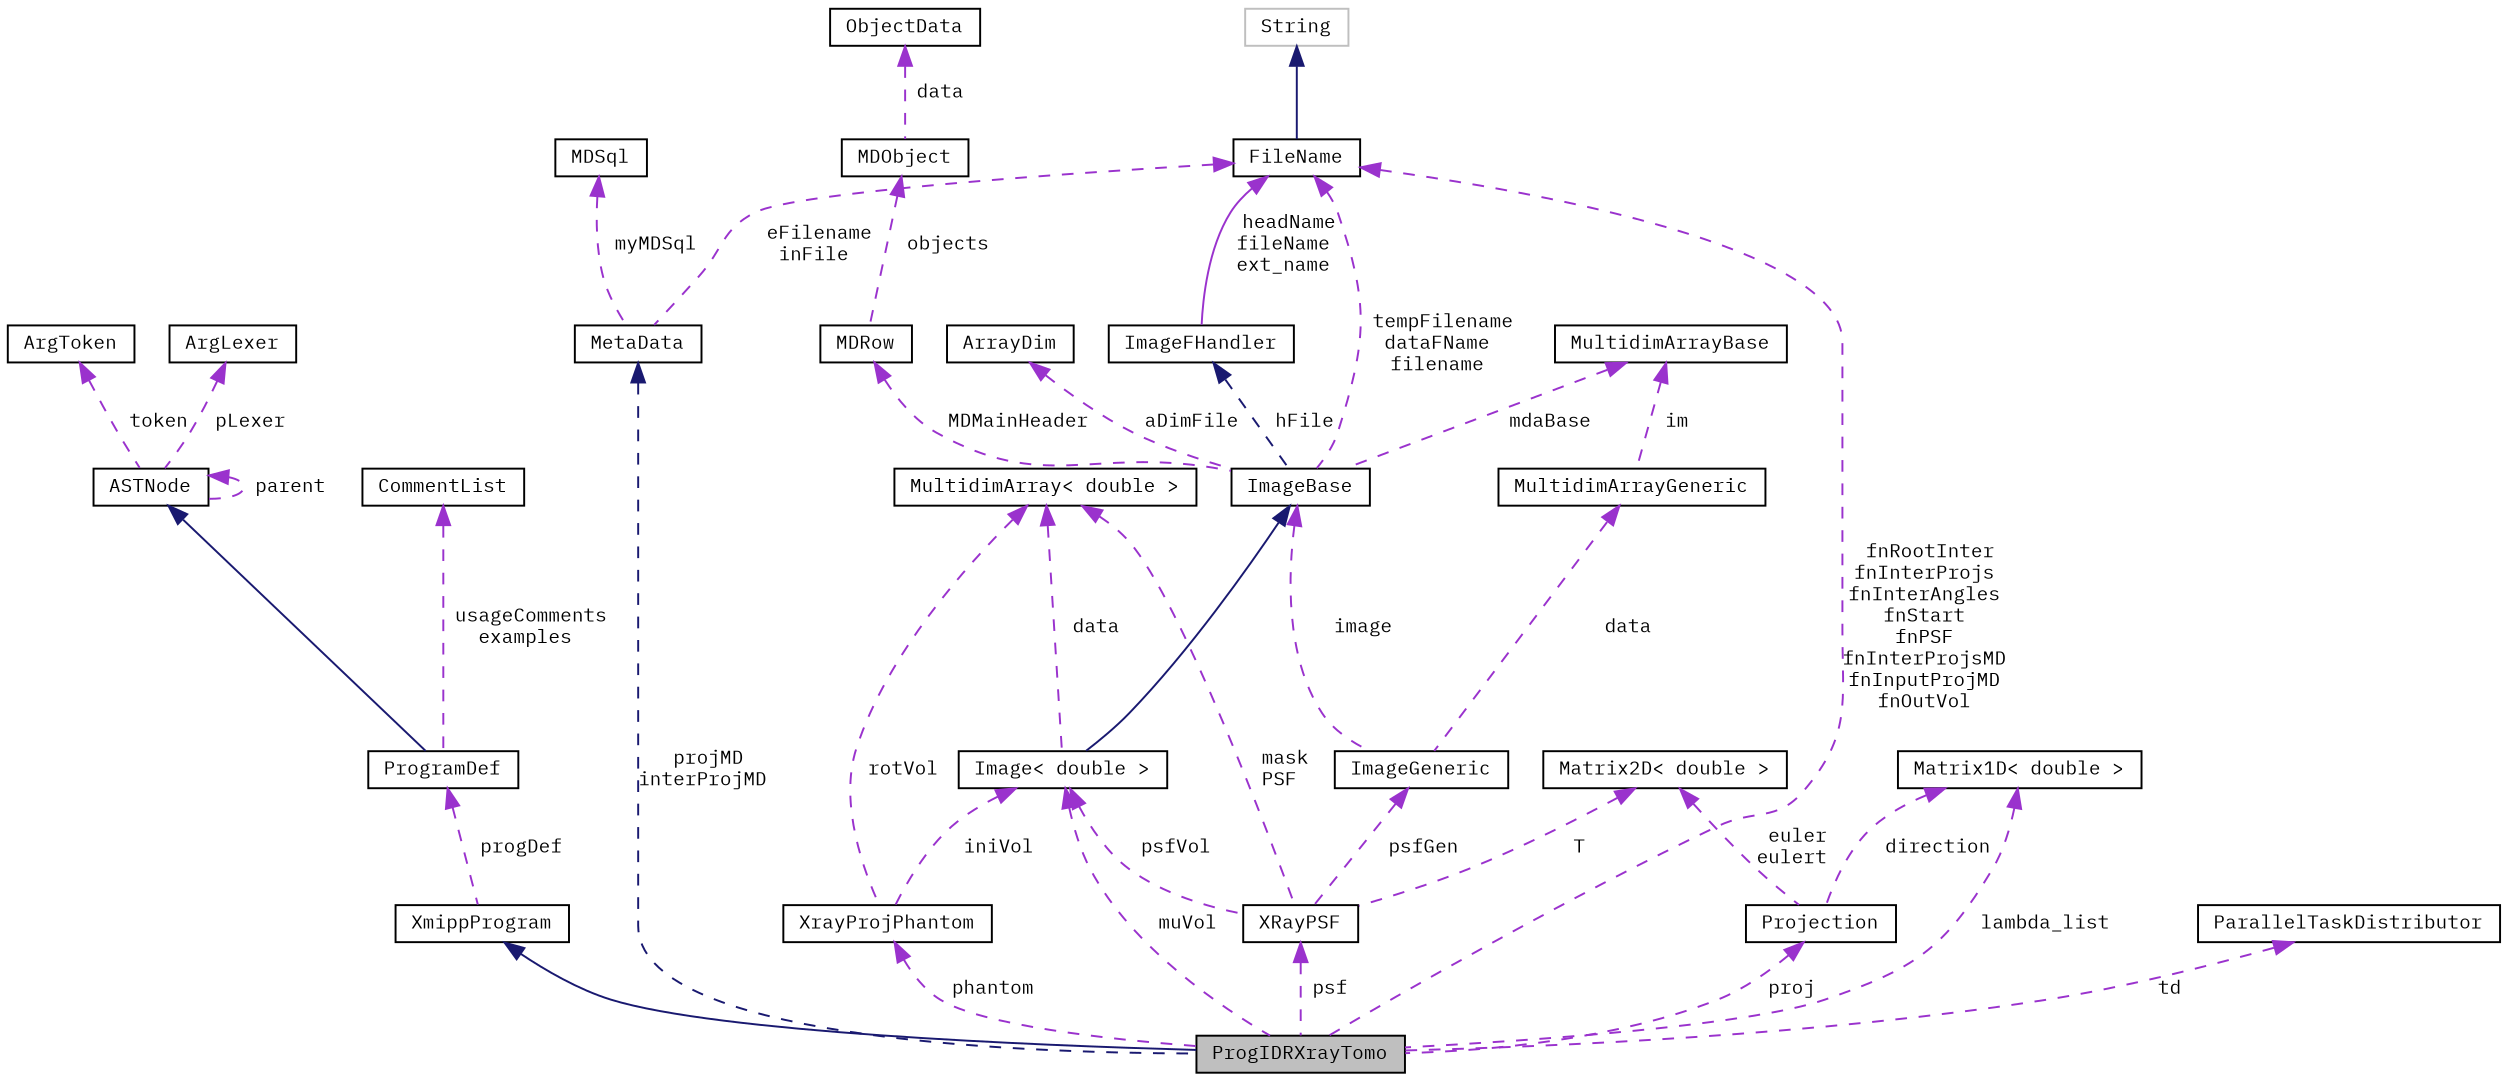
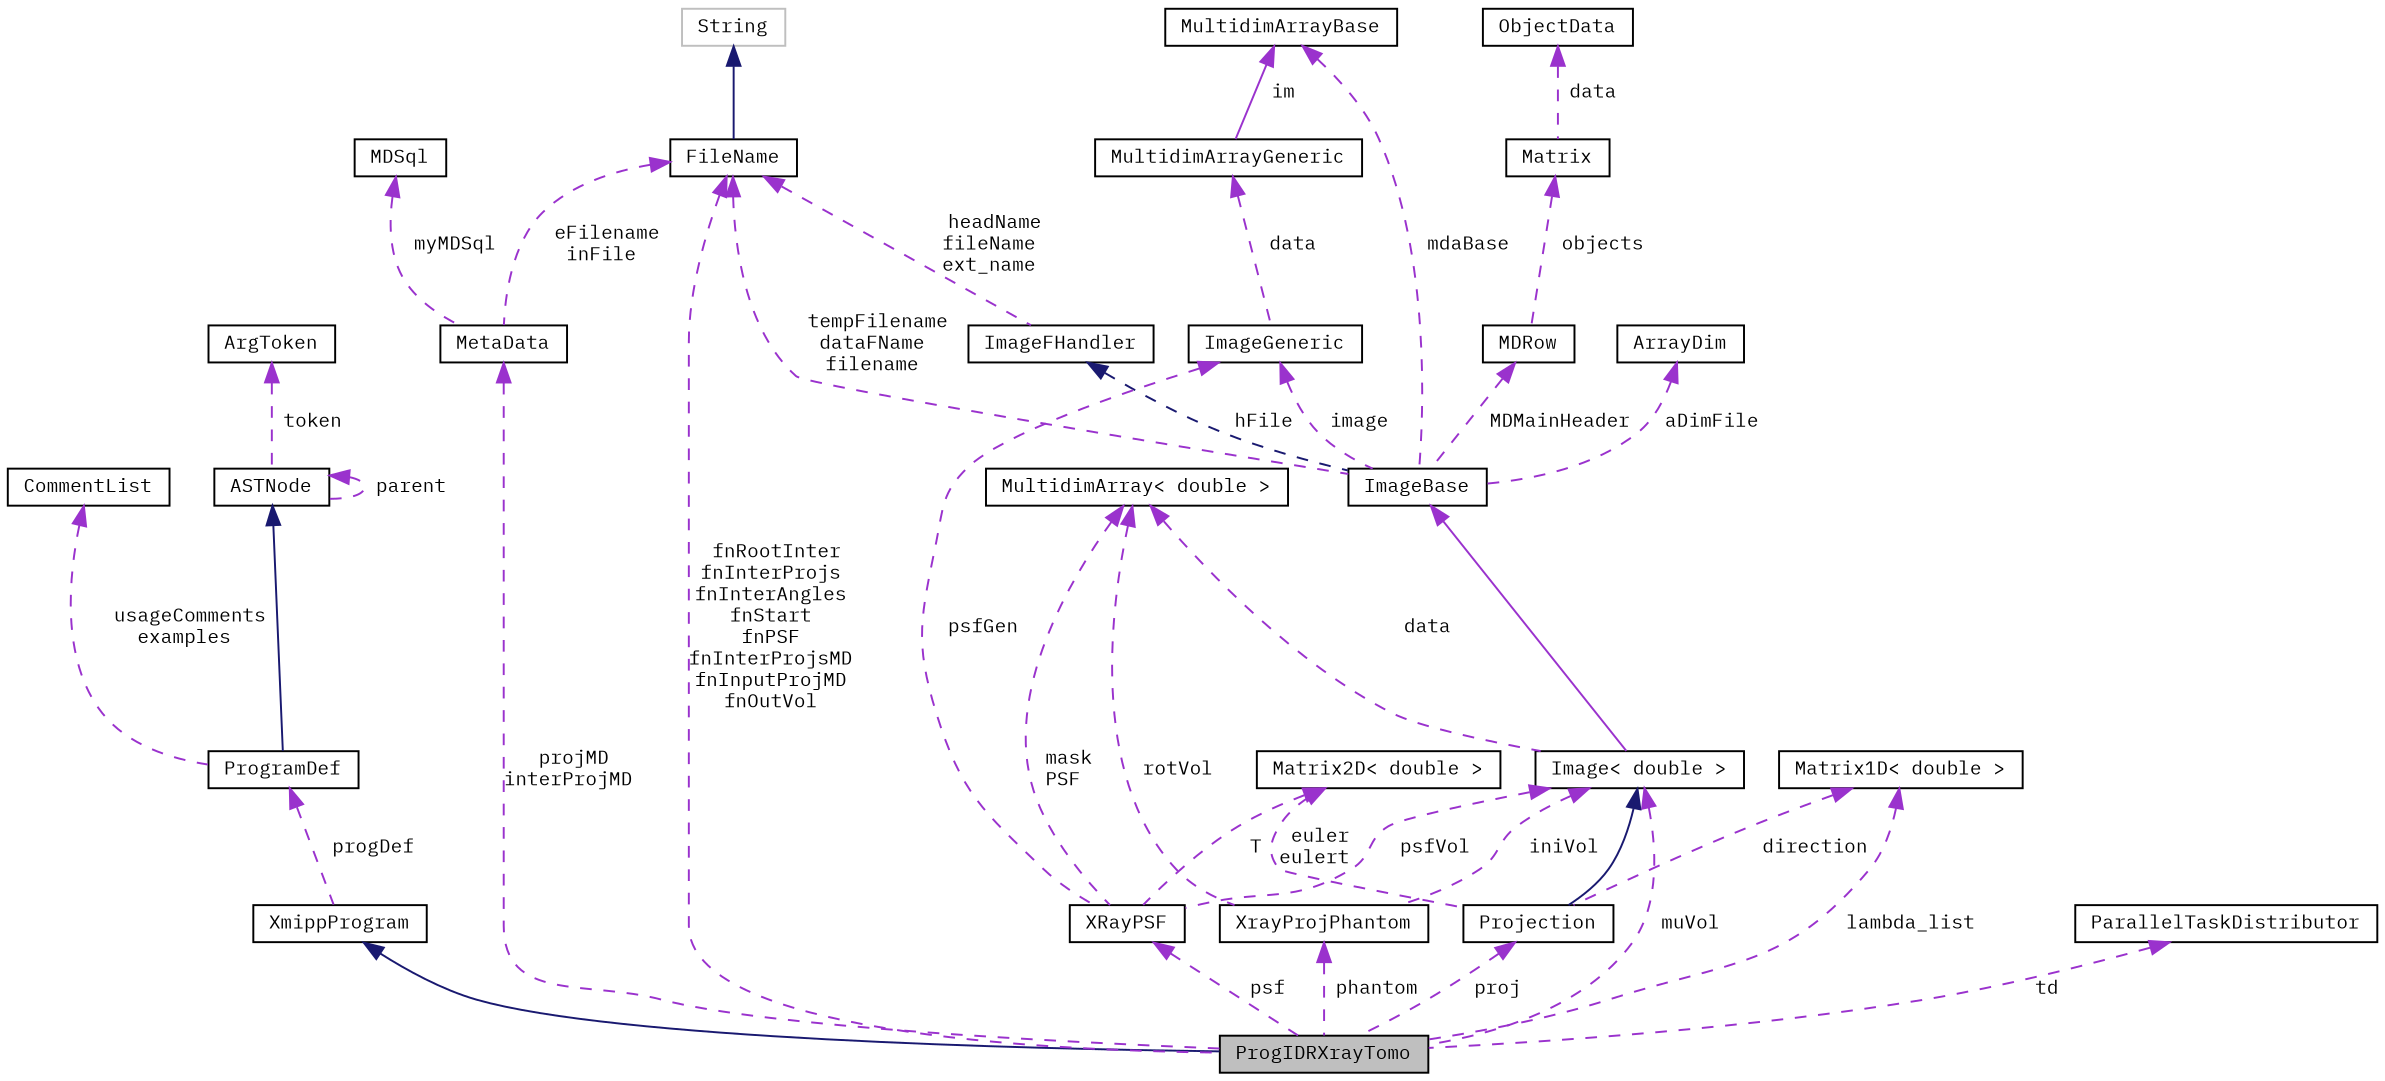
node "MDObject": label "MDObject" -> "Matrix"
edge "ImageFHandler" -> "FileName": style solid -> dashed
node "ArgLexer": removed
edge "MultidimArrayGeneric" -> "MultidimArrayBase": style dashed -> solid
edge "Image< double >" -> "ImageBase": color midnightblue -> darkorchid3
edge "ImageGeneric" -> "ImageBase": reversed
edge "Projection" -> "Image< double >": added
edge "ProgIDRXrayTomo" -> "MetaData": color midnightblue -> darkorchid3
